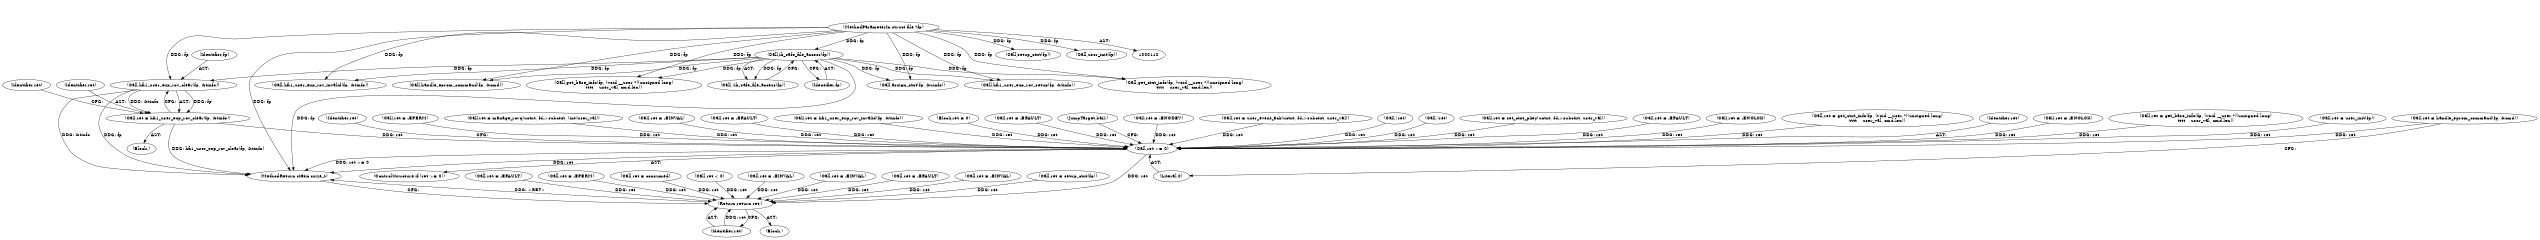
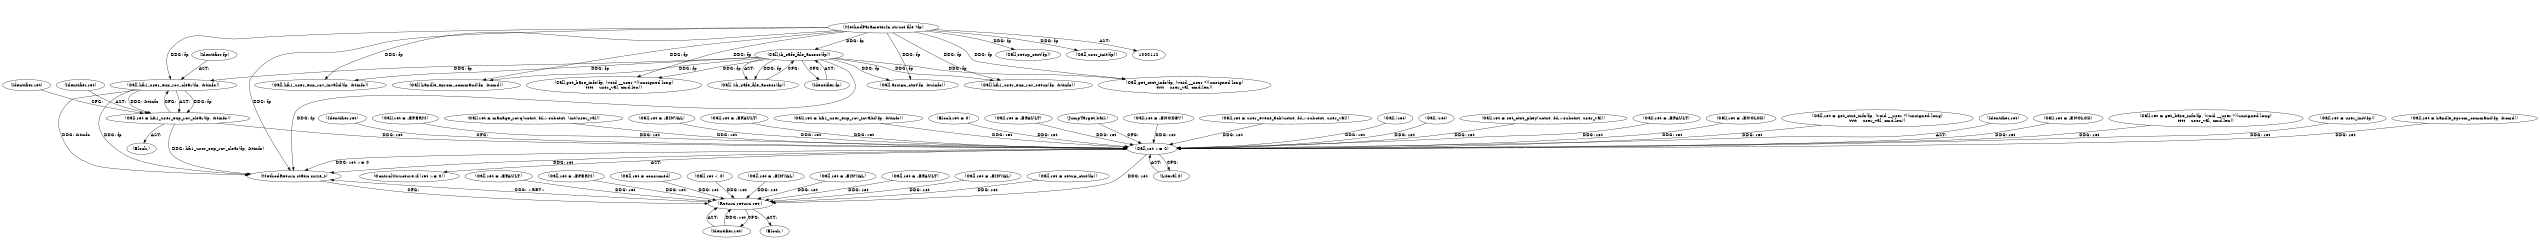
edge "(Call,ret = handle_eprom_command(fp, &cmd))" -> "(Literal,0)": now "(Call,ret >= 0)" -> "(Literal,0)"
